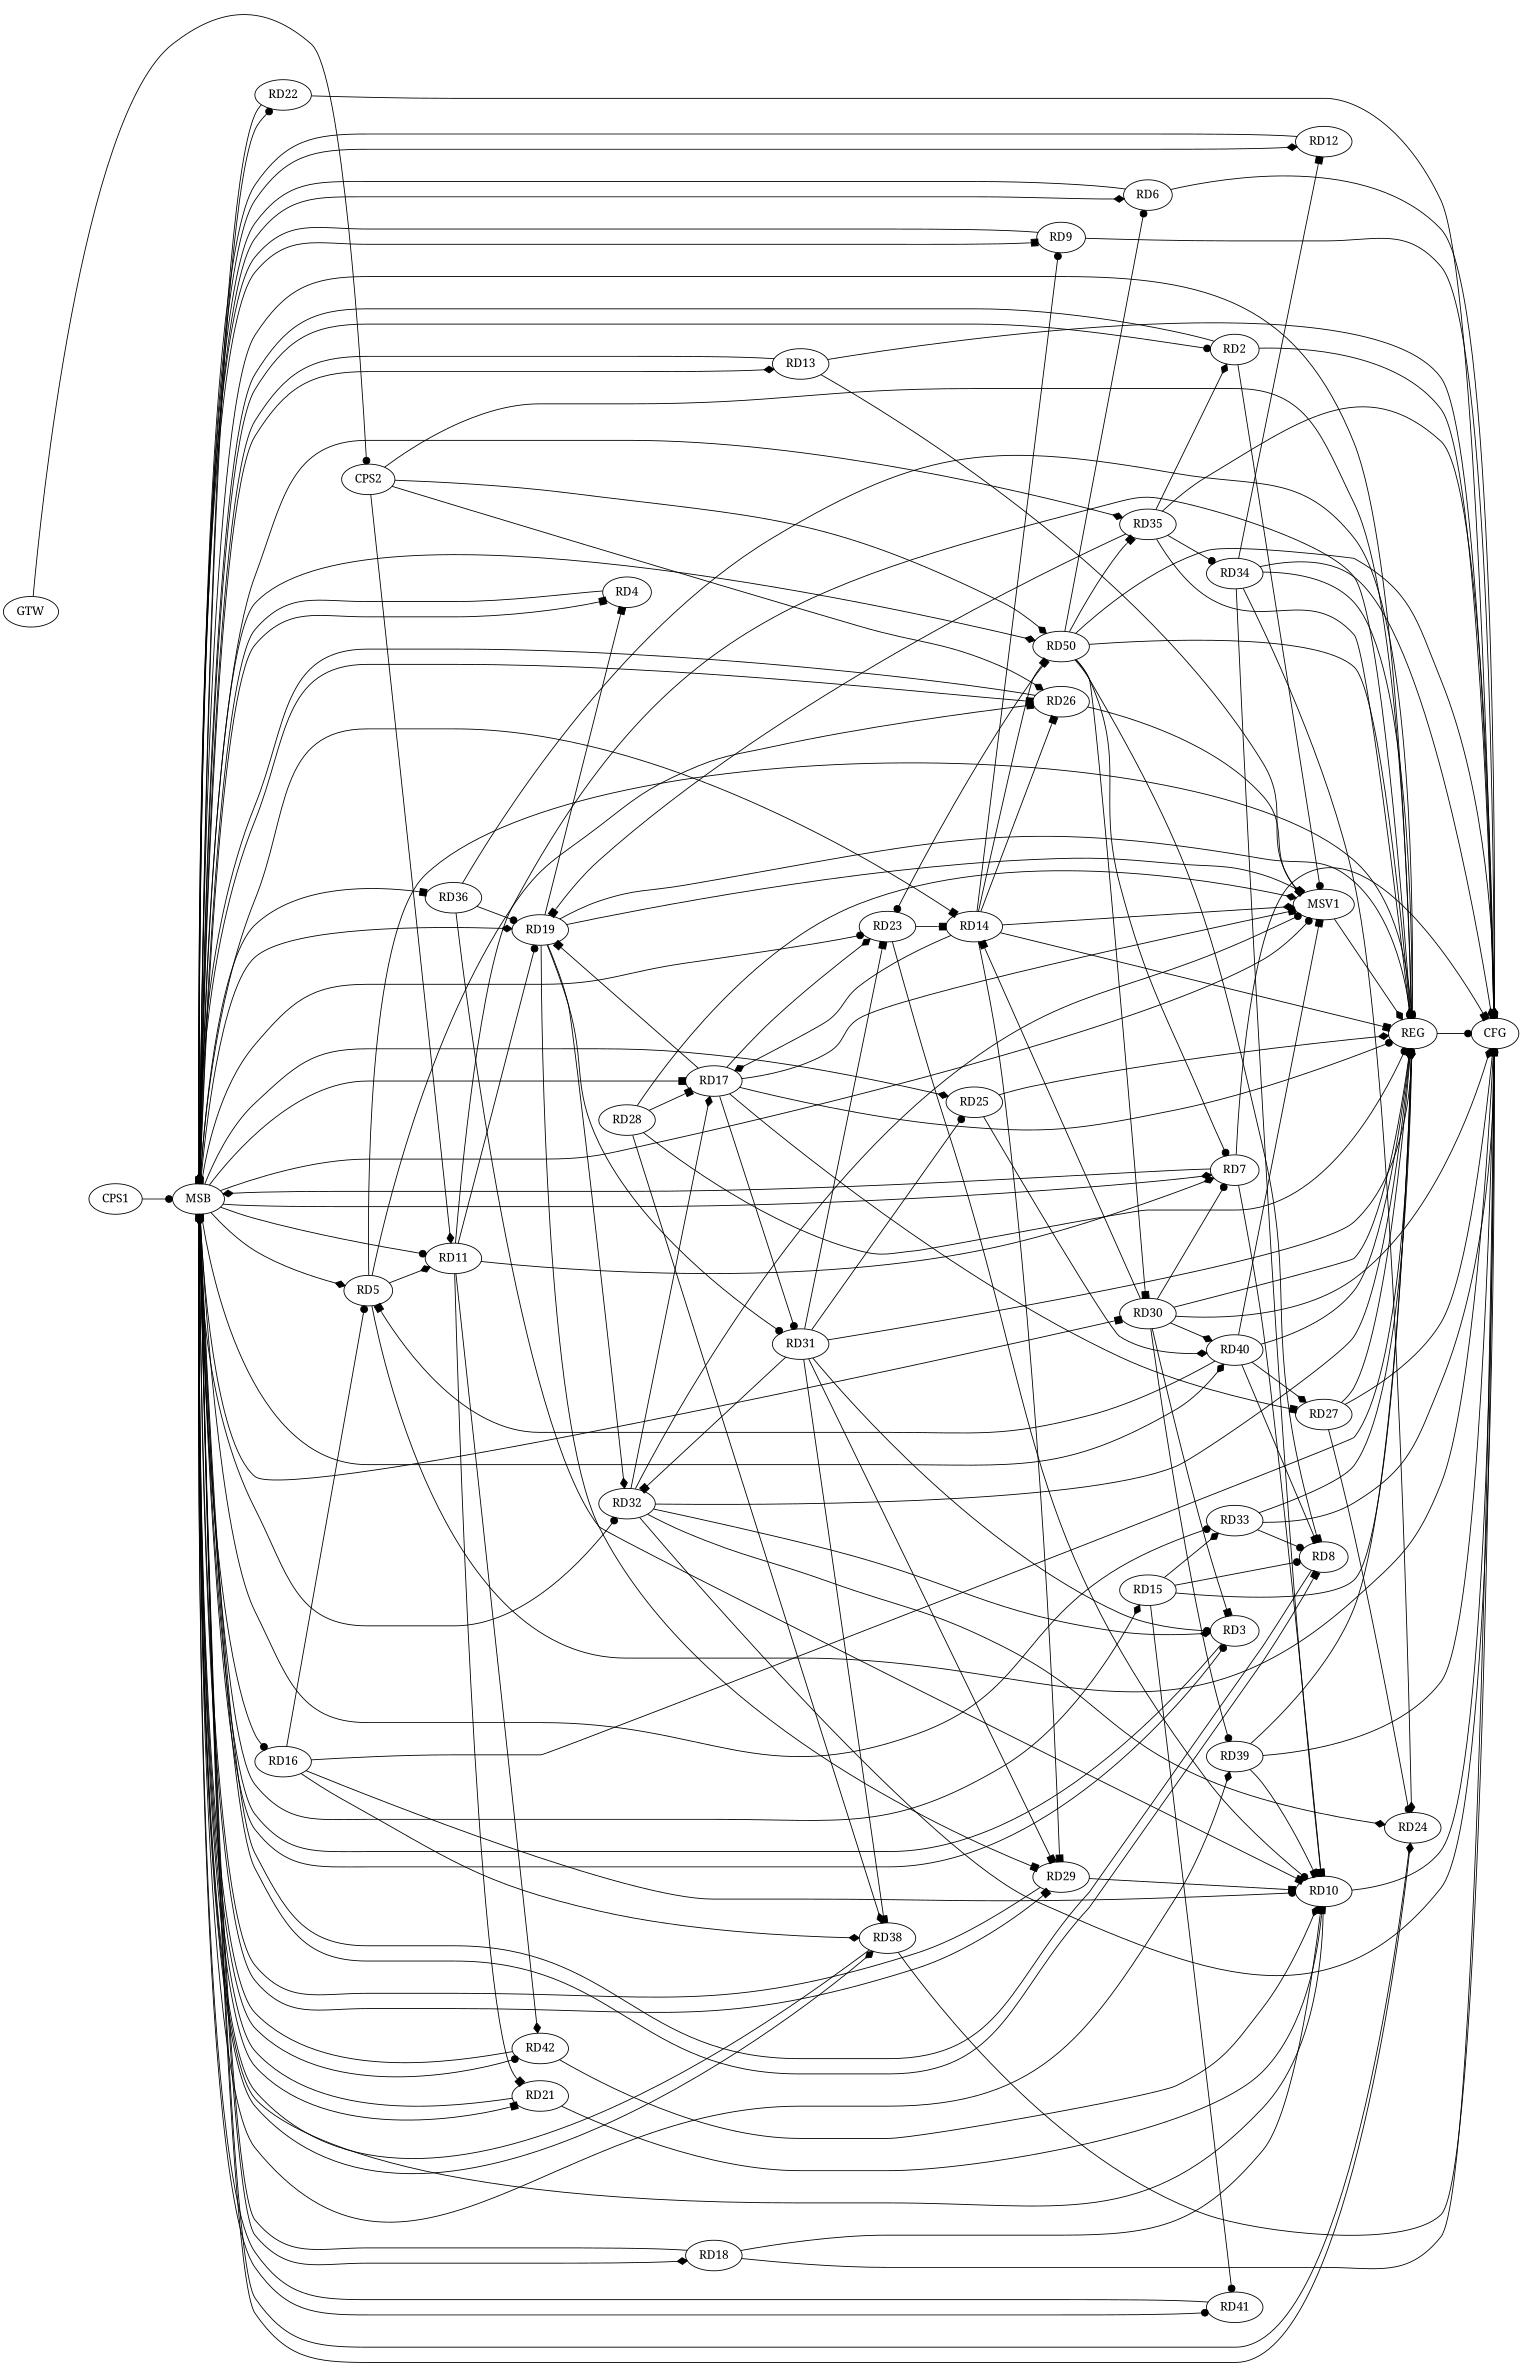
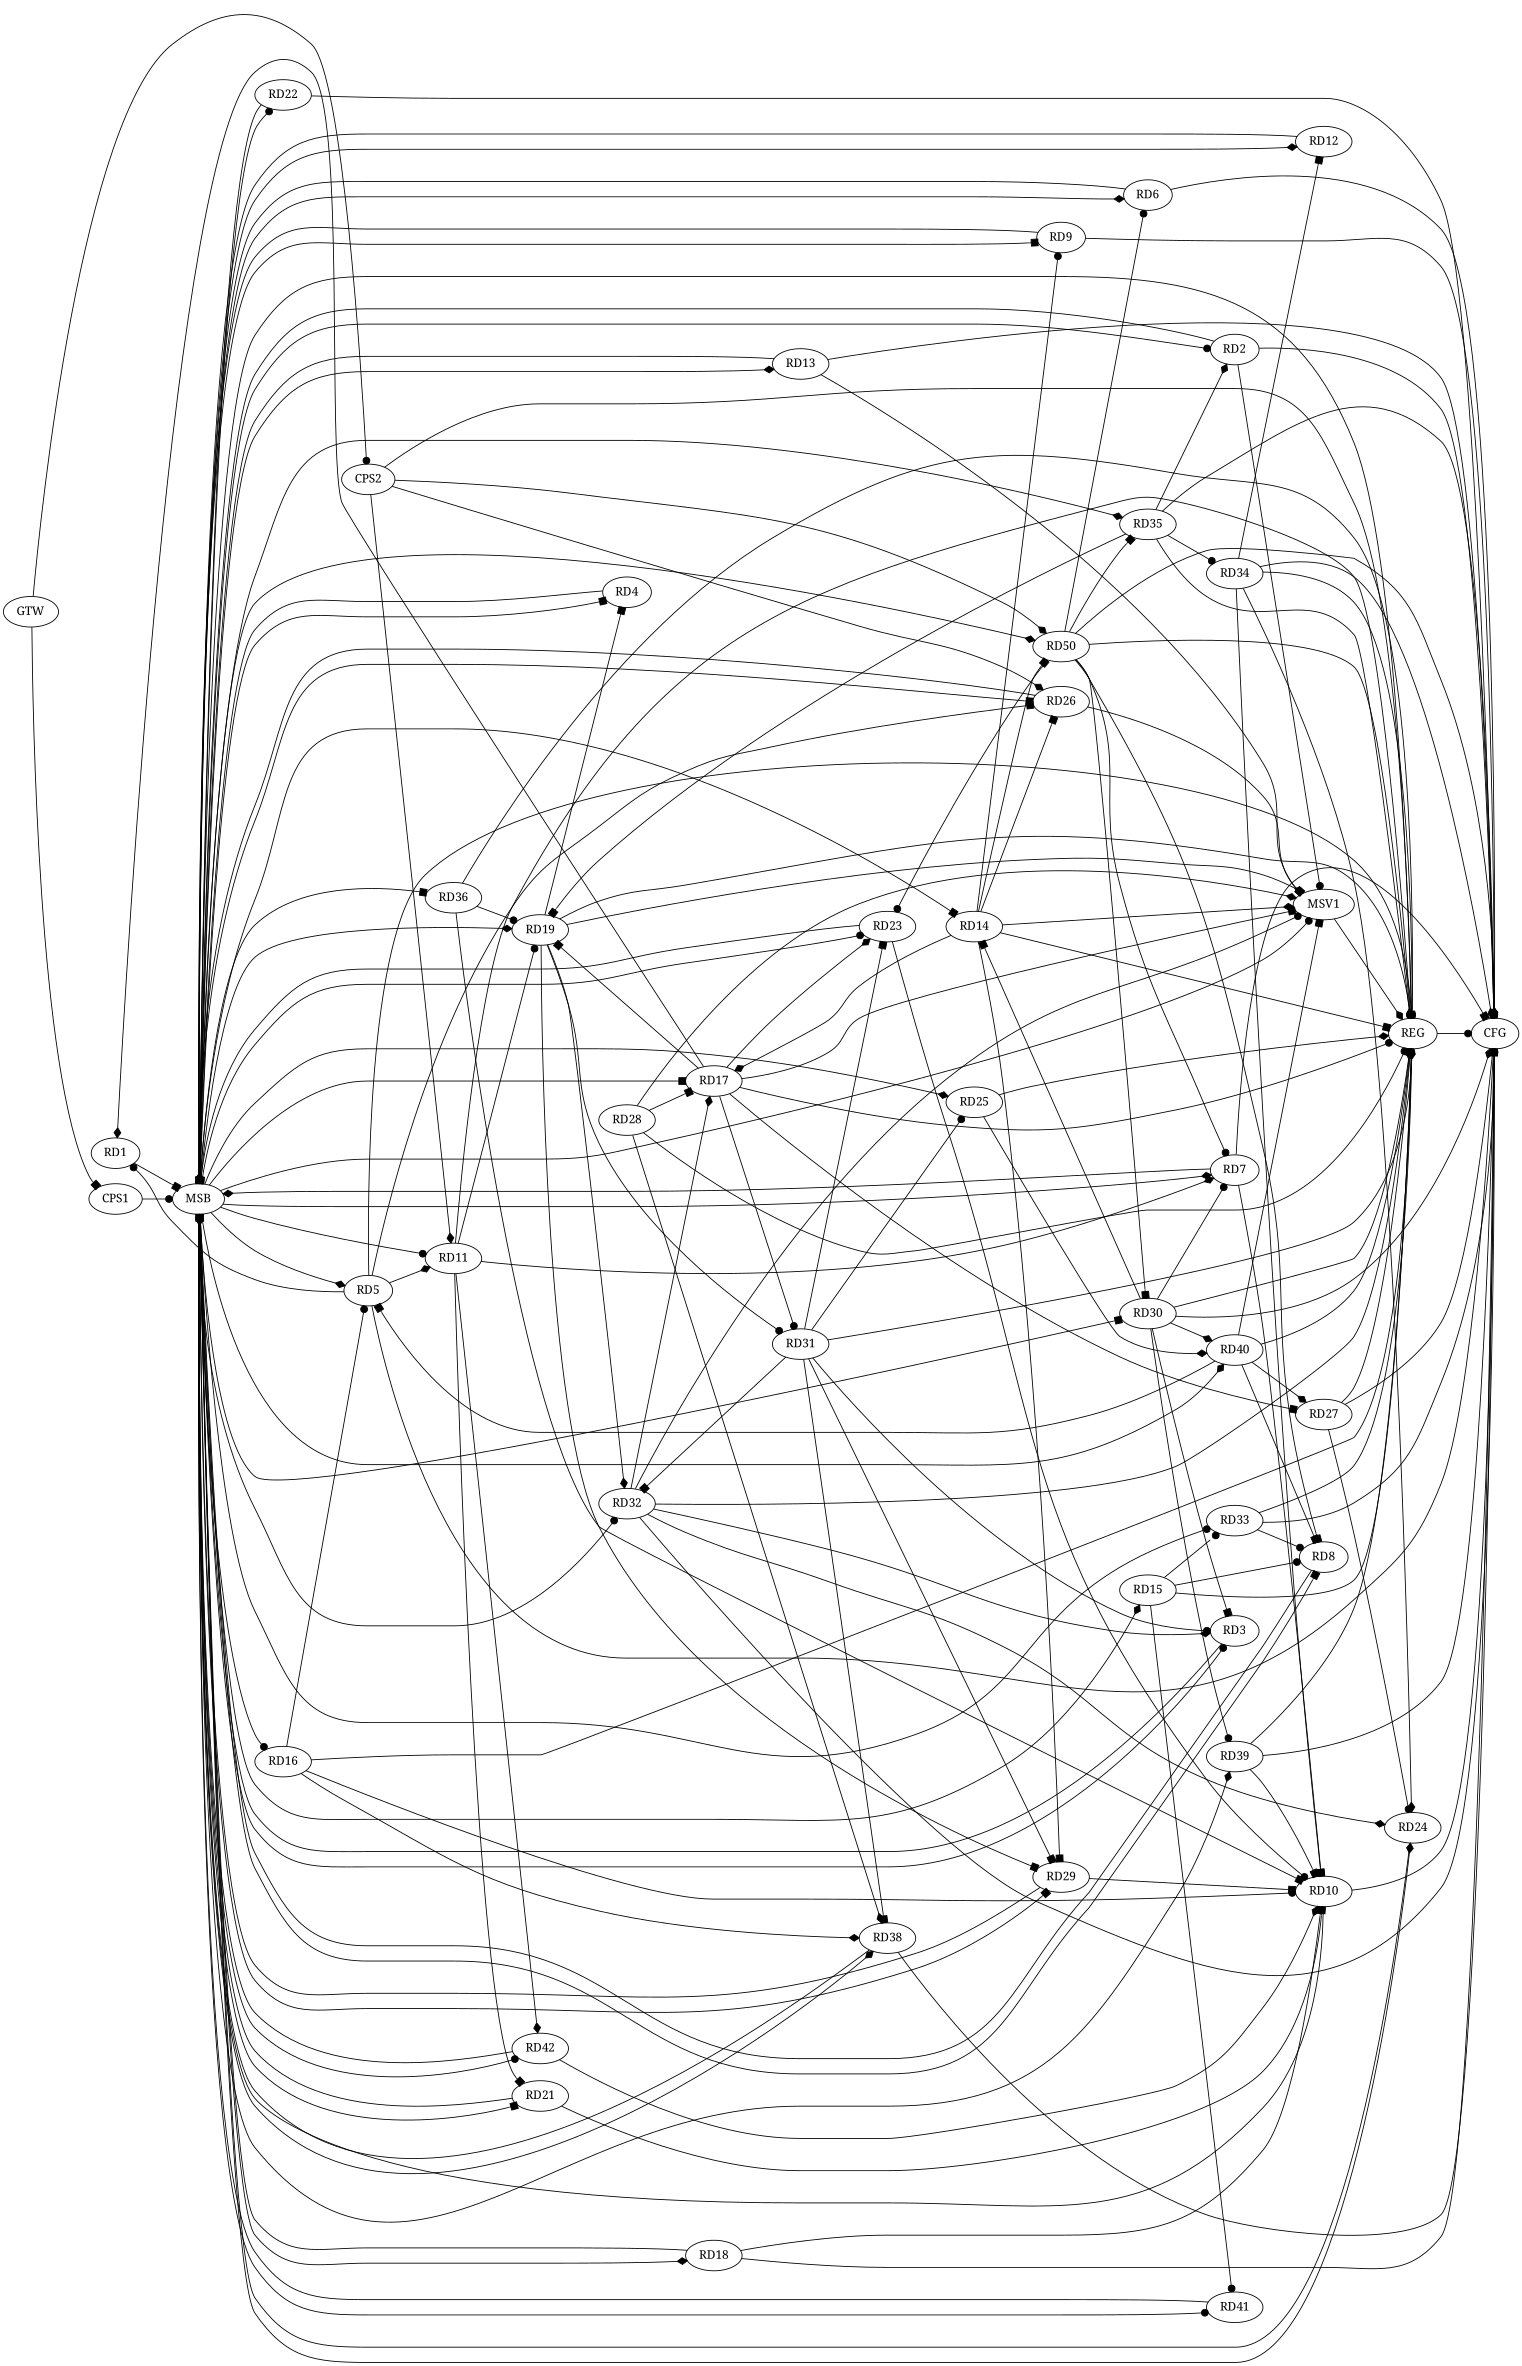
edge "GTW" -> "CPS1": added
edge "RD23" -> "RD14": now "RD23" -> "MSB"
node "RD1": added
edge "RD15" -> "RD33": arrowhead diamond -> dot
